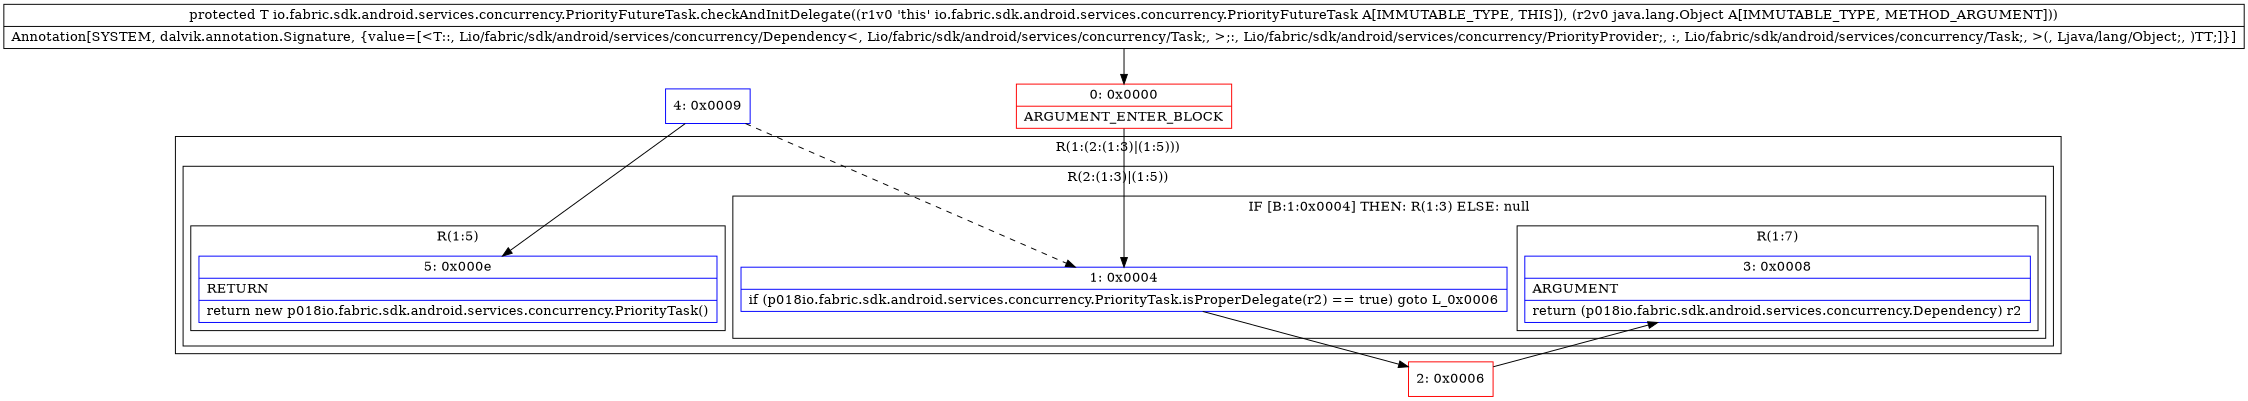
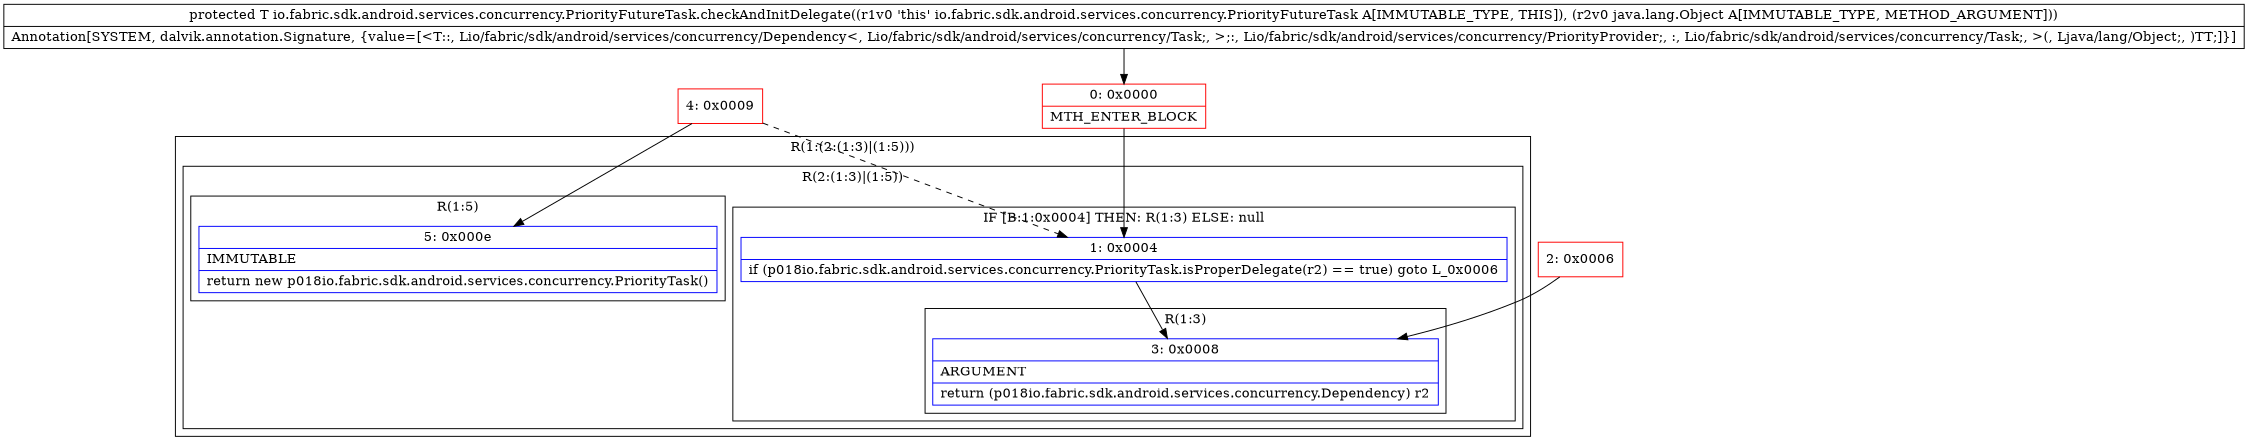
node "4: 0x0009": color blue -> red
node "0: 0x0000": text "ARGUMENT_ENTER_BLOCK" -> "MTH_ENTER_BLOCK"
cluster "R(1:7)": label "R(1:7)" -> "R(1:3)"
node "5: 0x000e": text "RETURN" -> "IMMUTABLE"
edge "1: 0x0004" -> "2: 0x0006": now "1: 0x0004" -> "3: 0x0008"
